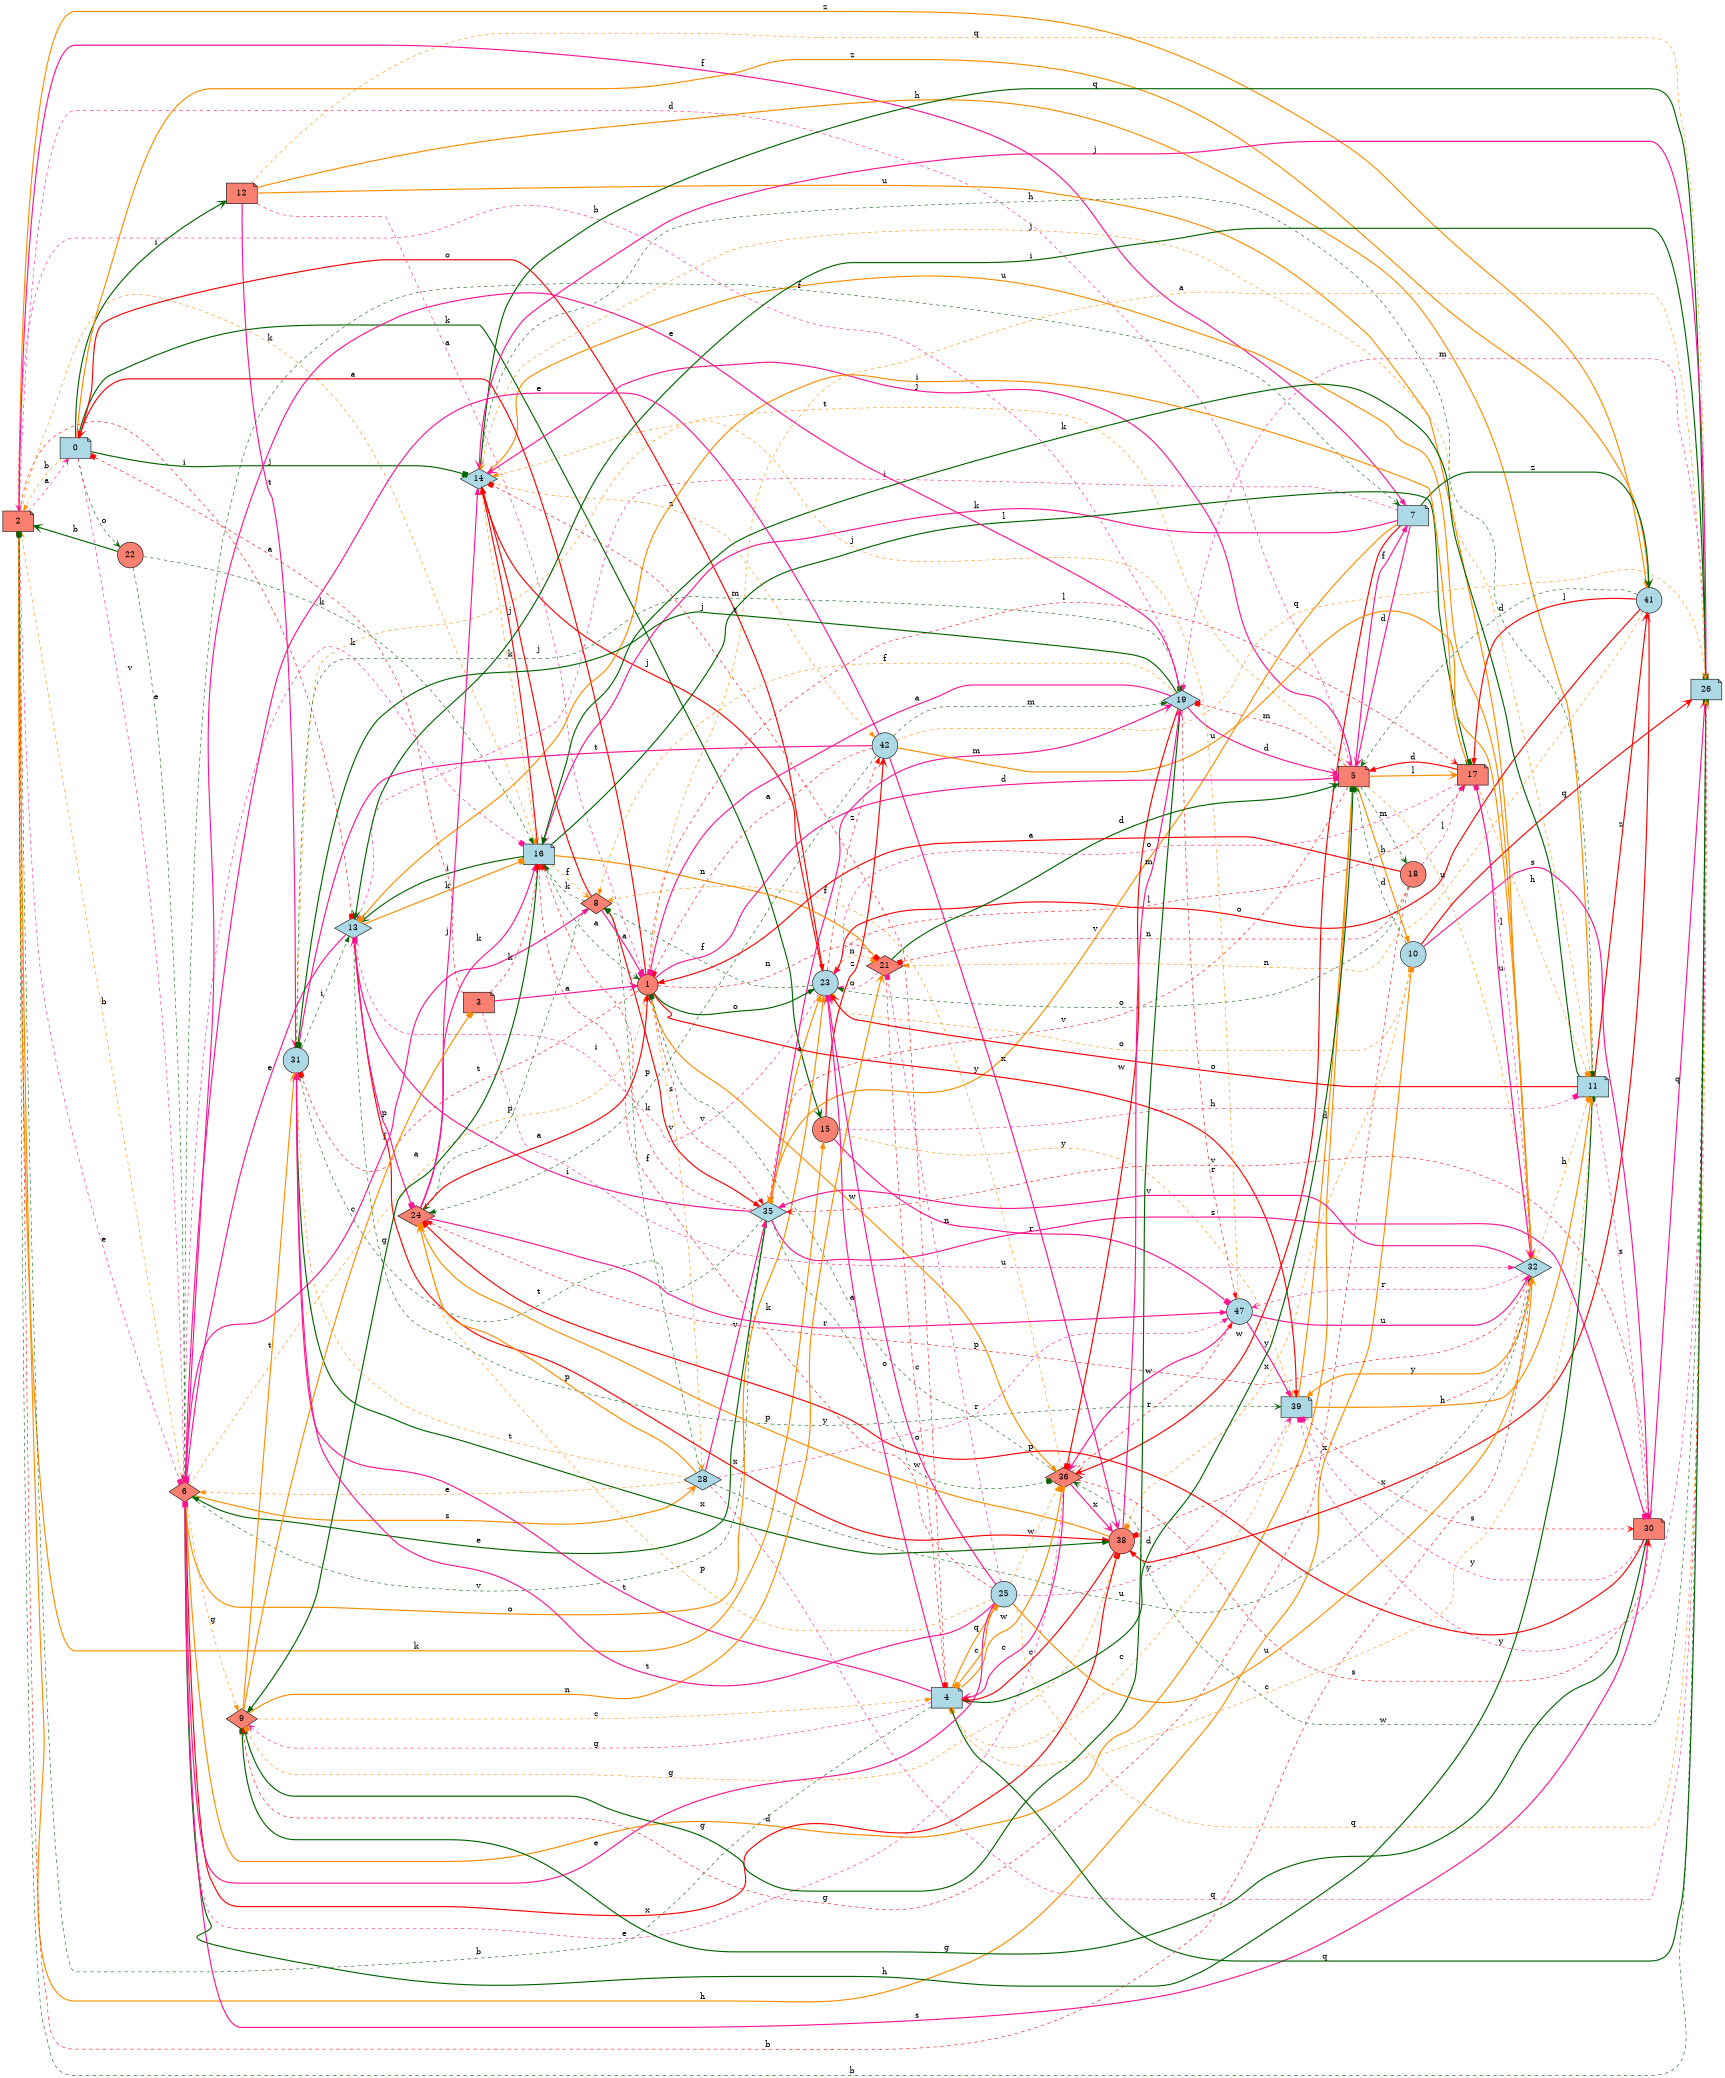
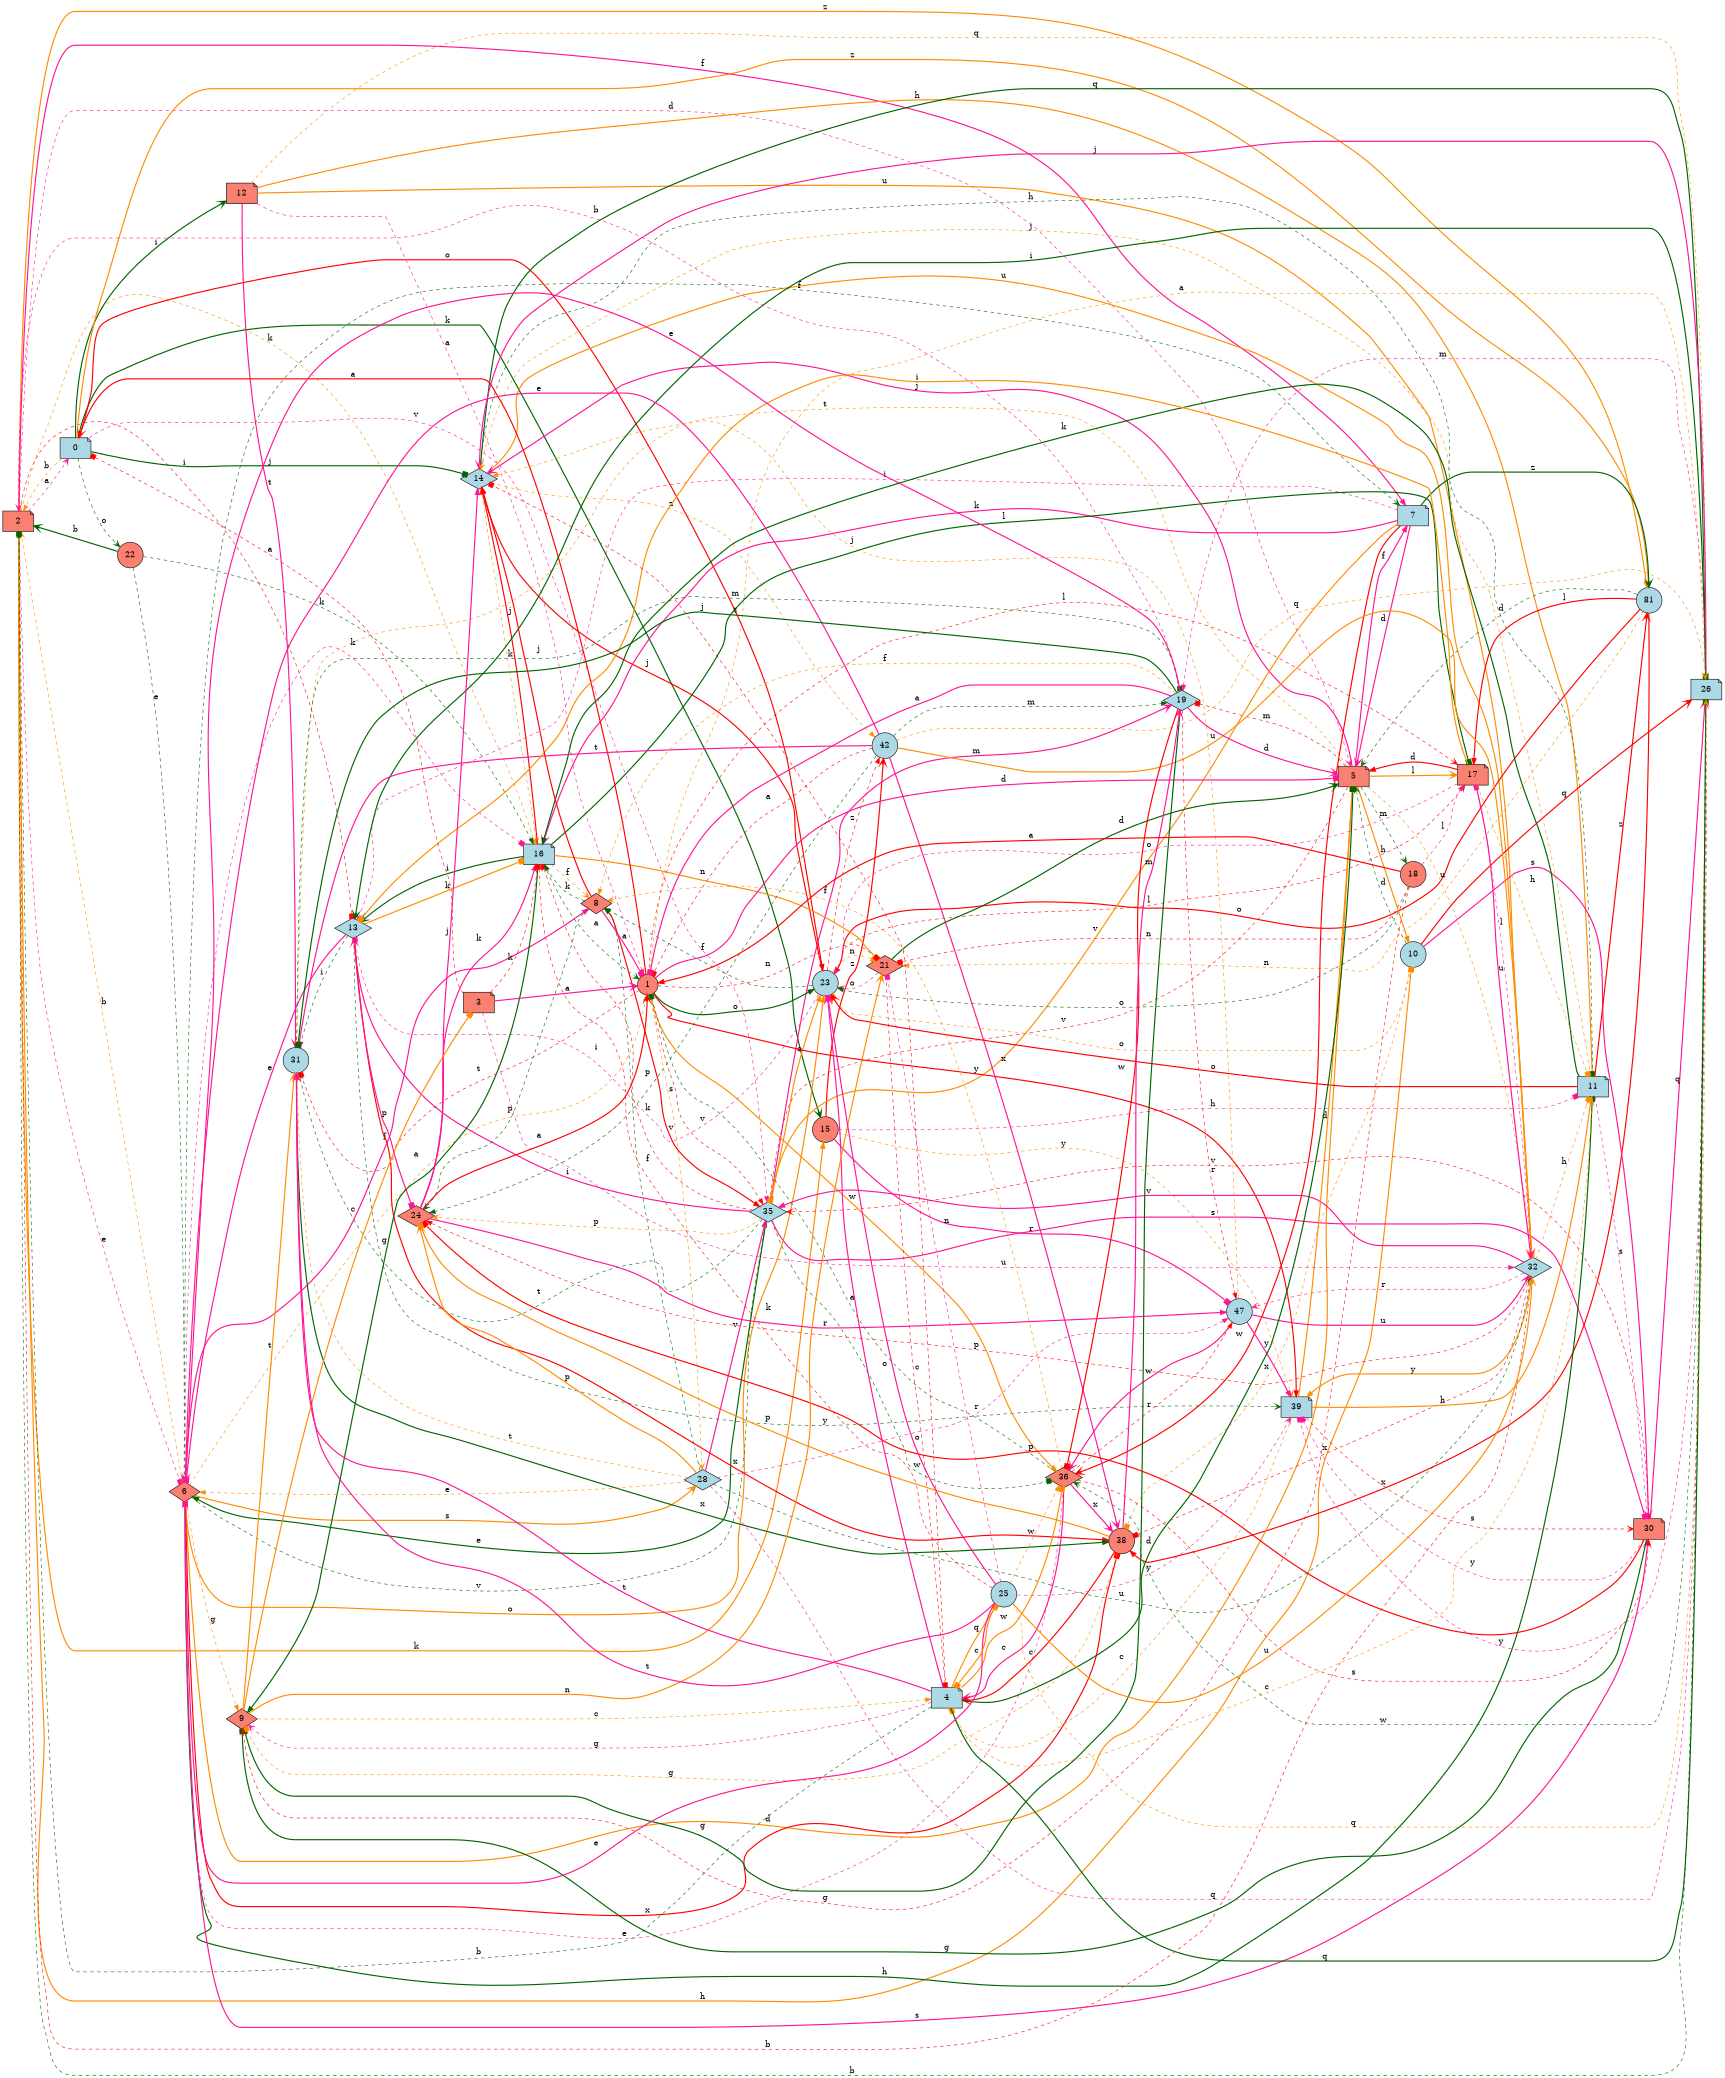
node "41": label "41" -> "81"
edge "0" -> "6": now "0" -> "35"
edge "31" -> "13": reversed
edge "25" -> "24": now "35" -> "24"
